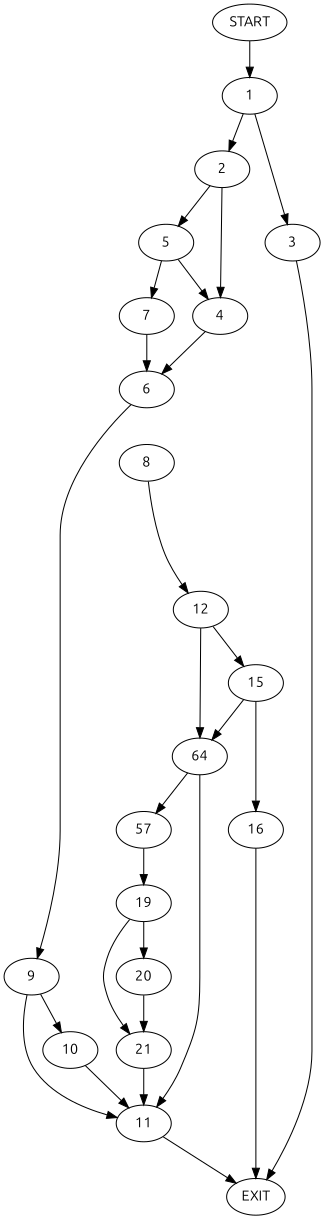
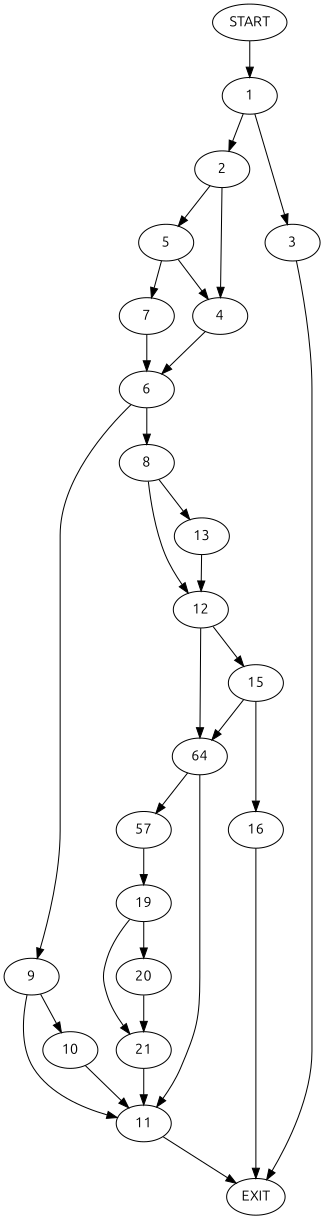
edge "6" -> "8": added
node "13": added
